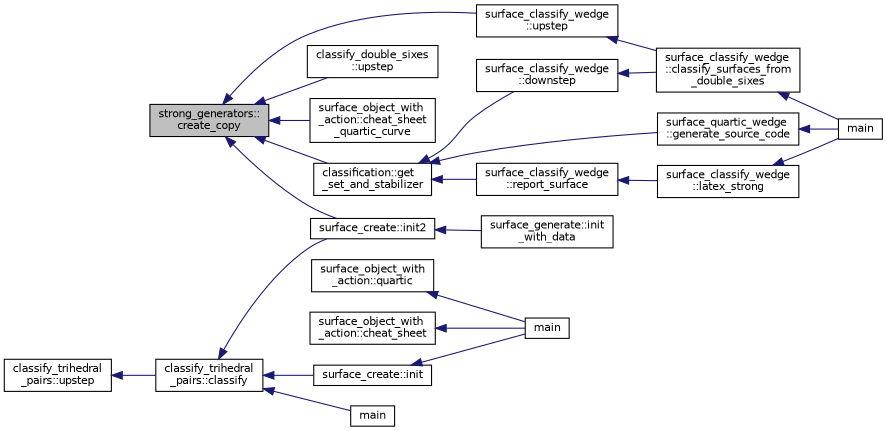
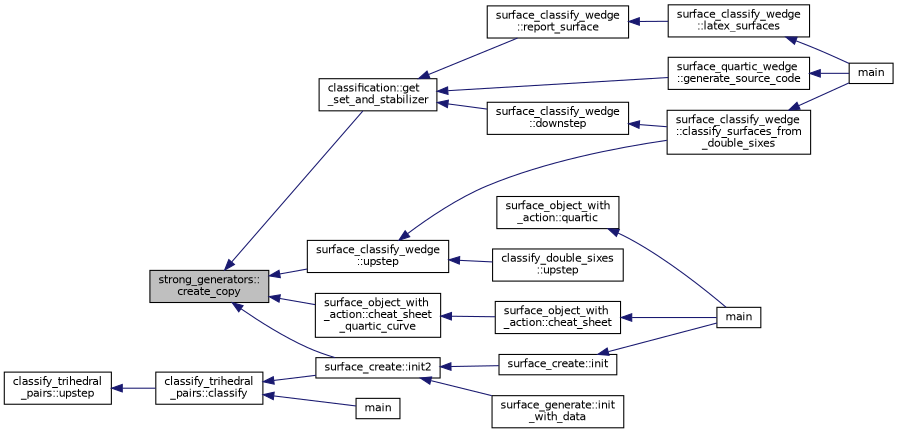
edge "classify_double_sixes ::upstep" -> "strong_generators:: create_copy": now "classify_double_sixes ::upstep" -> "surface_classify_wedge ::upstep"
node "surface_classify_wedge ::latex_strong": label "surface_classify_wedge ::latex_strong" -> "surface_classify_wedge ::latex_surfaces"
edge "surface_object_with _action::cheat_sheet" -> "surface_object_with _action::cheat_sheet _quartic_curve": added
edge "surface_create::init" -> "classify_trihedral _pairs::classify": now "surface_create::init" -> "surface_create::init2"
